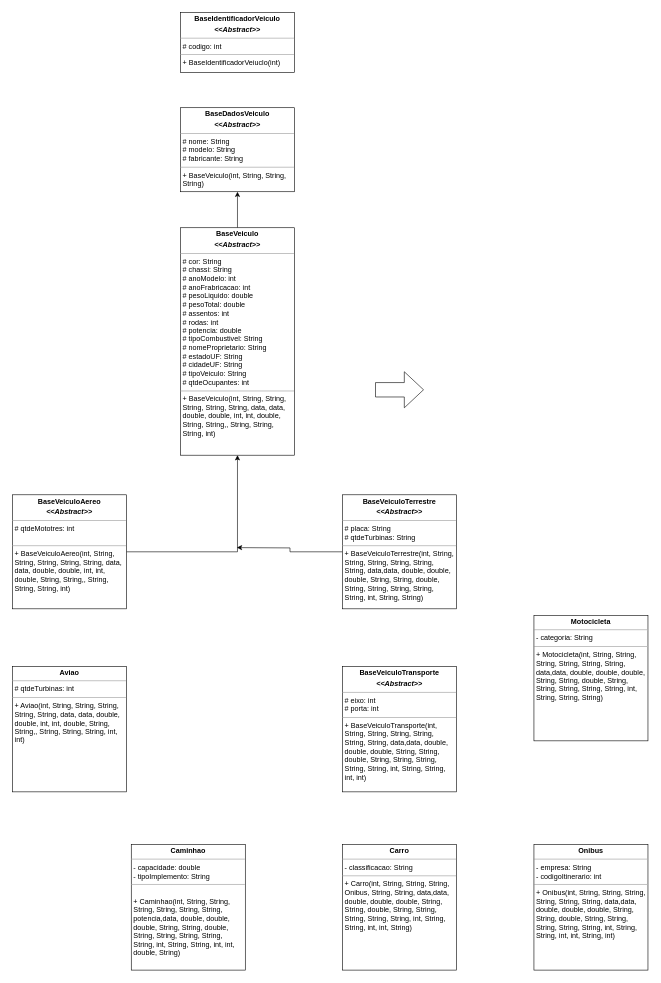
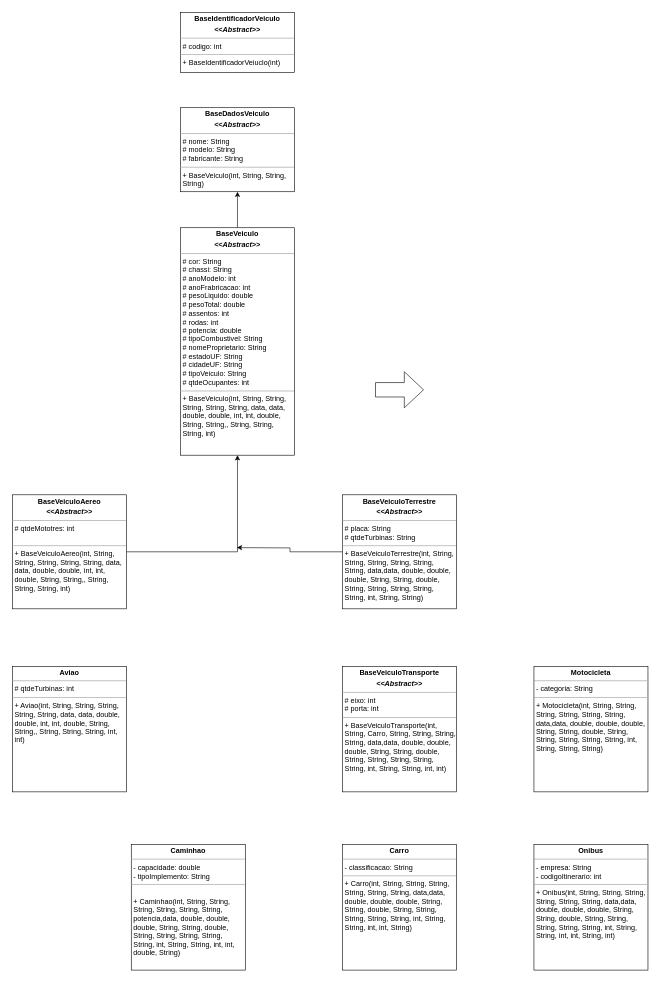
node "Motocicleta - categoria: String + Motocicleta(int, String, String, String, String, String, String, data,data, double, double, double, String, String, double, String, String, String, String, String, int, String, String, String)": moved (591, 678) -> (591, 729)
node "BaseVeiculoTransporte <<Abstract>> # eixo: int # porta: int + BaseVeiculoTransporte(int, String, String, String, String, String, String, data,data, double, double, double, String, String, double, String, String, String, String, String, int, String, String, int, int)": label "BaseVeiculoTransporte <<Abstract>> # eixo: int # porta: int + BaseVeiculoTransporte(int, String, String, String, String, String, String, data,data, double, double, double, String, String, double, String, String, String, String, String, int, String, String, int, int)" -> "BaseVeiculoTransporte <<Abstract>> # eixo: int # porta: int + BaseVeiculoTransporte(int, String, Carro, String, String, String, String, data,data, double, double, double, String, String, double, String, String, String, String, String, int, String, String, int, int)"
node "Carro - classificacao: String + Carro(int, String, String, String, Onibus, String, String, data,data, double, double, double, String, String, double, String, String, String, String, String, int, String, String, int, int, String)": label "Carro - classificacao: String + Carro(int, String, String, String, Onibus, String, String, data,data, double, double, double, String, String, double, String, String, String, String, String, int, String, String, int, int, String)" -> "Carro - classificacao: String + Carro(int, String, String, String, String, String, String, data,data, double, double, double, String, String, double, String, String, String, String, String, int, String, String, int, int, String)"
